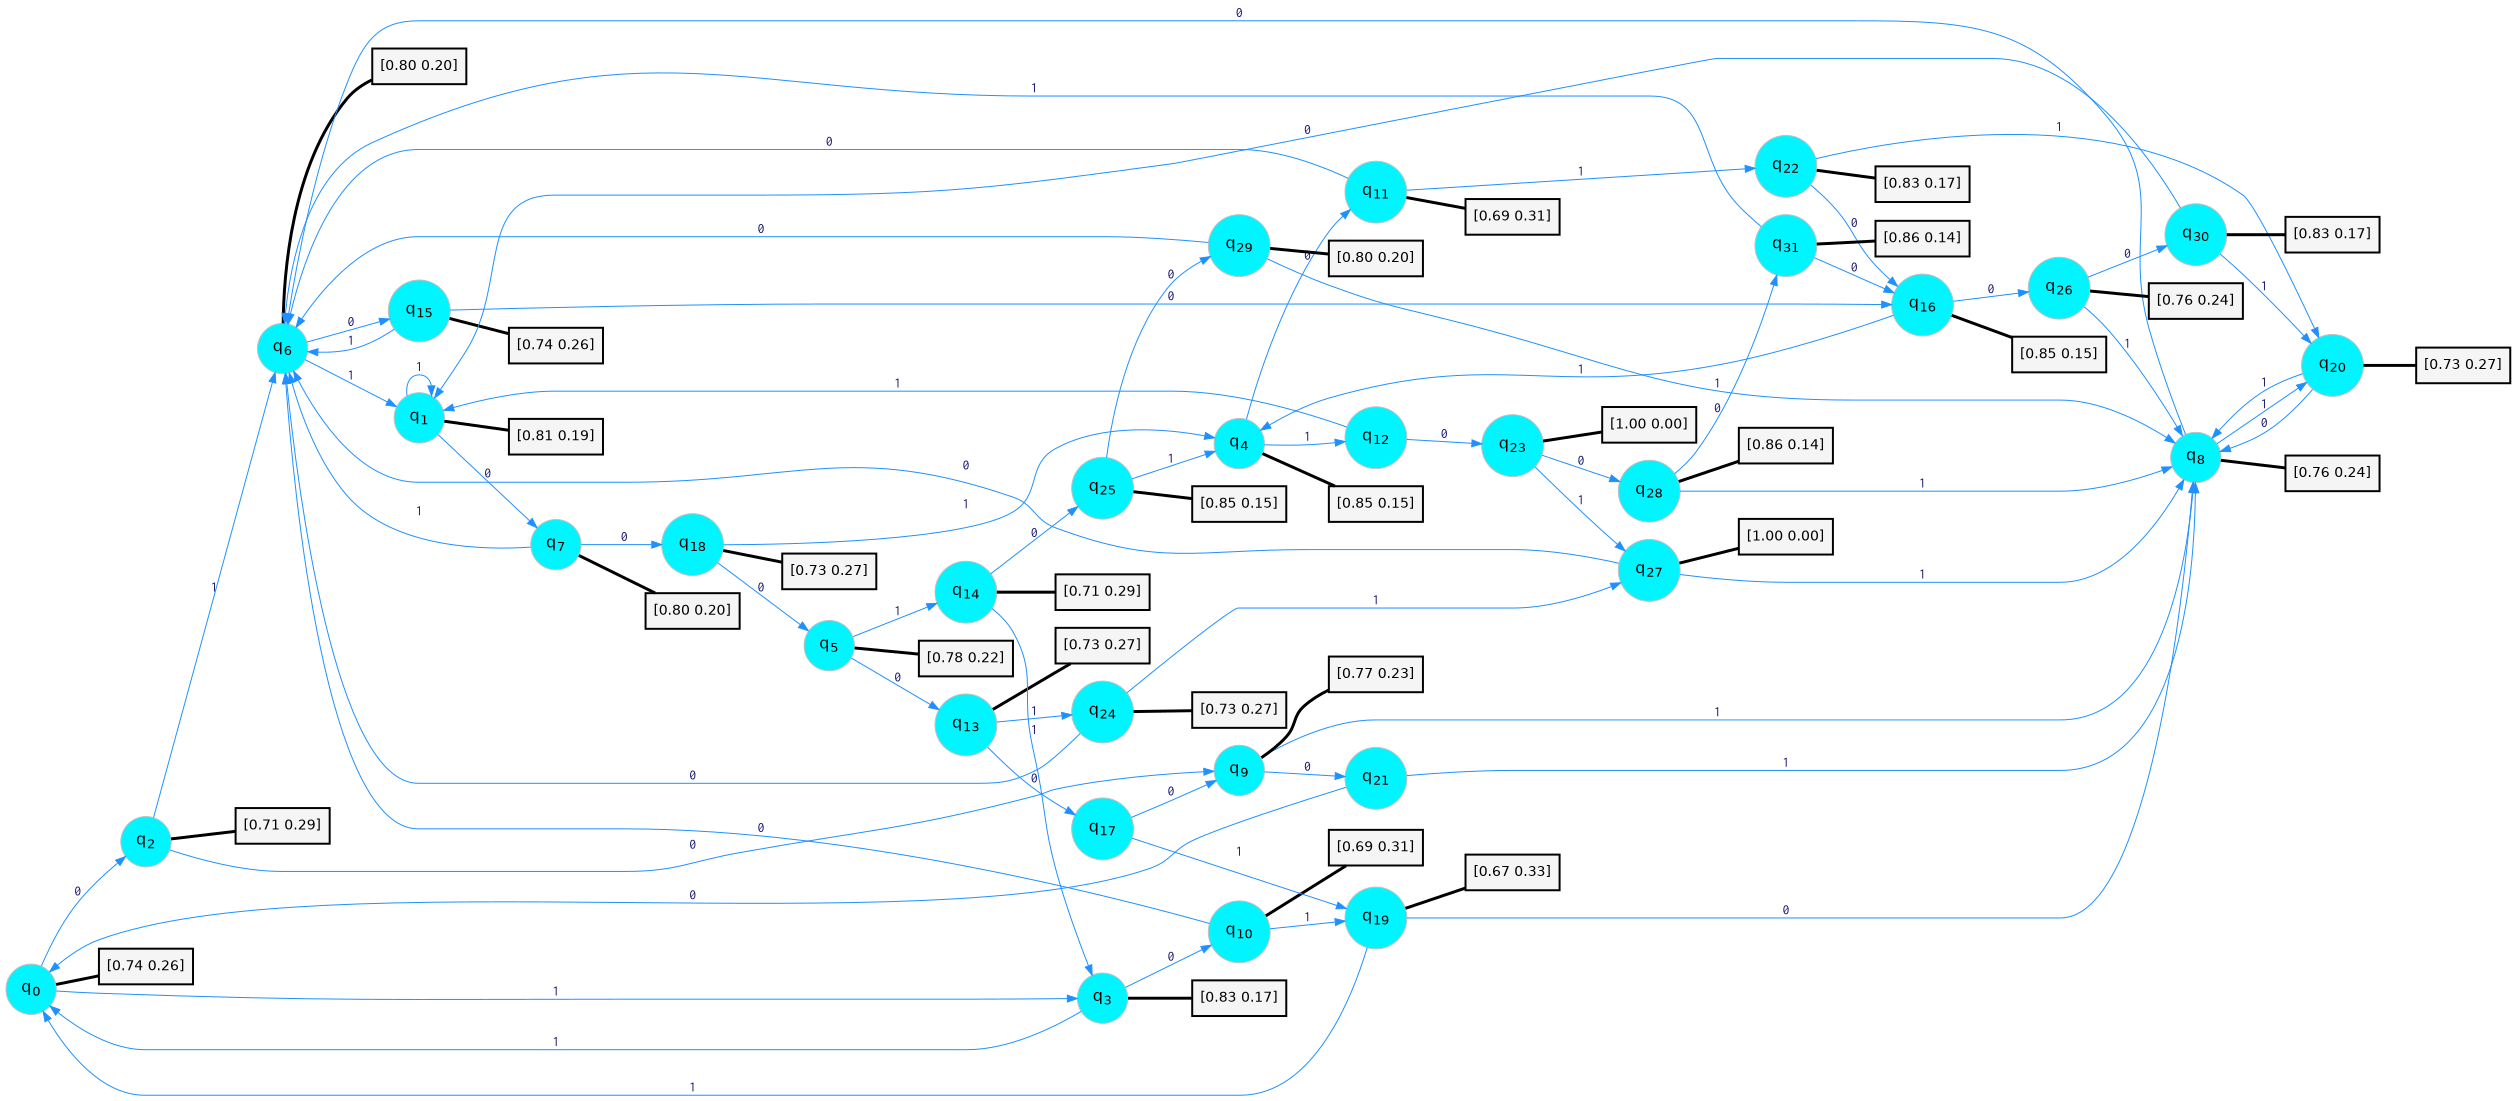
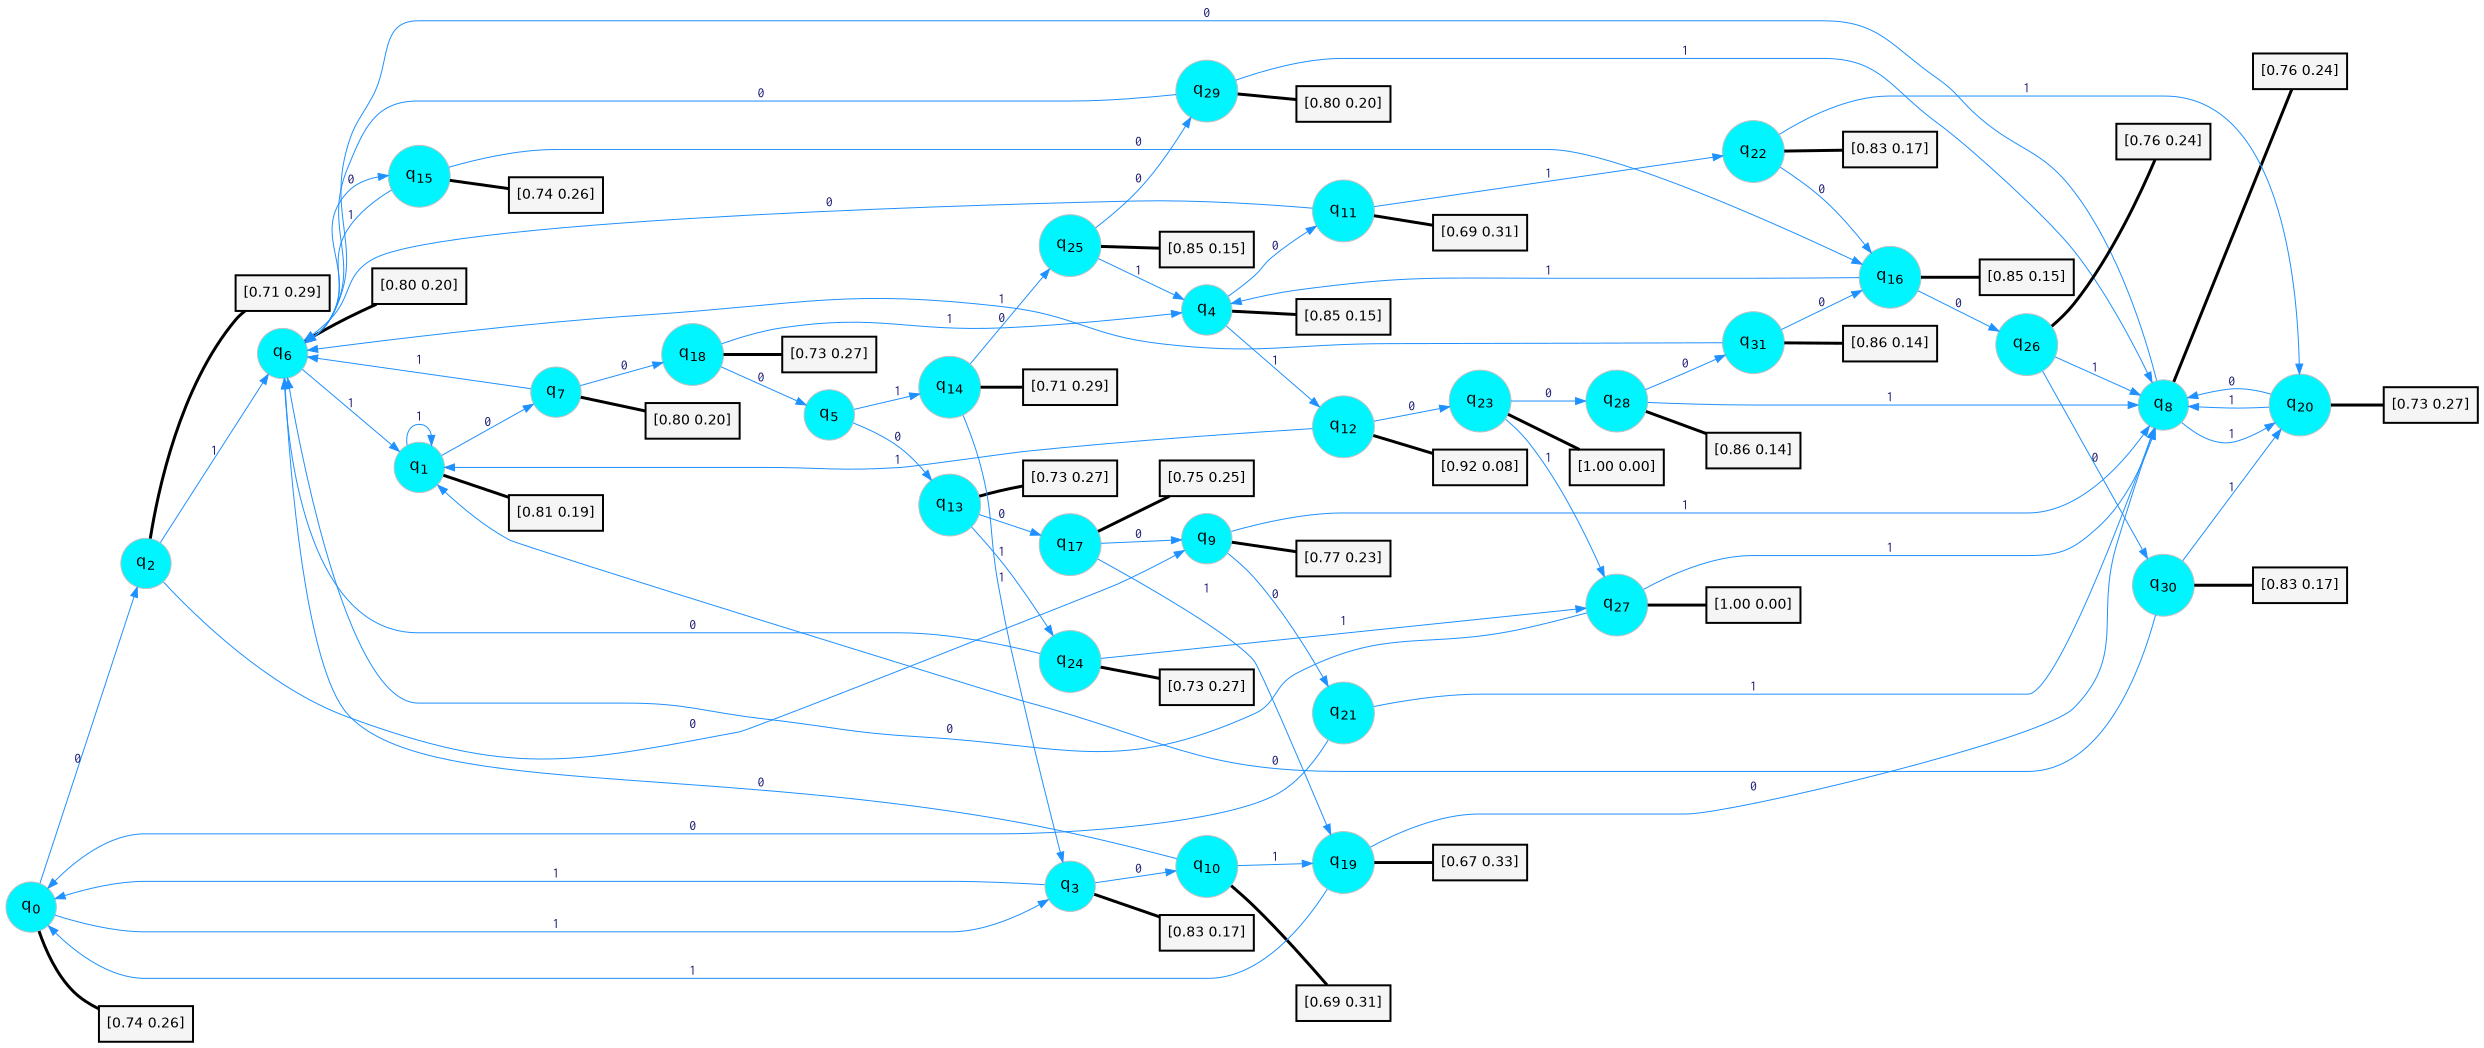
node "[0.92 0.08]": added
node "[0.75 0.25]": added
node "[0.78 0.22]": removed
